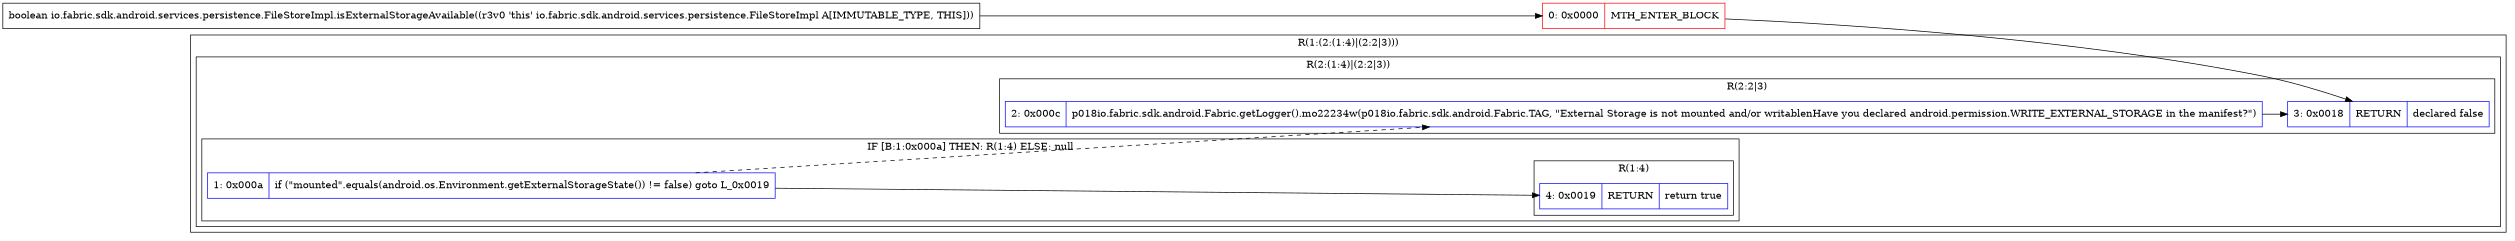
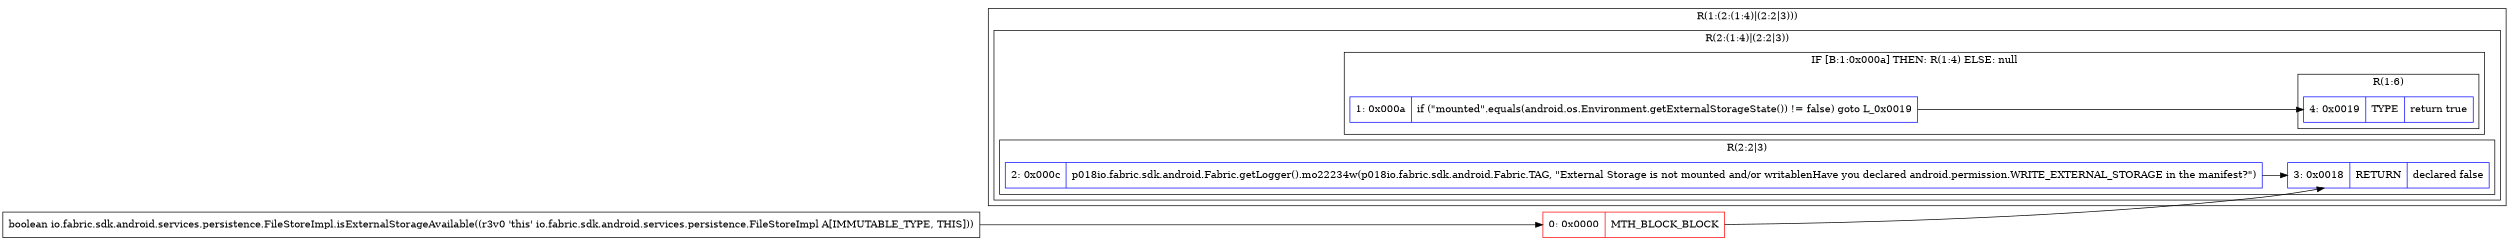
node "0: 0x0000": text "MTH_ENTER_BLOCK" -> "MTH_BLOCK_BLOCK"
edge "1: 0x000a" -> "2: 0x000c": removed
cluster "R(1:4)": label "R(1:4)" -> "R(1:6)"
node "4: 0x0019": text "RETURN" -> "TYPE"
